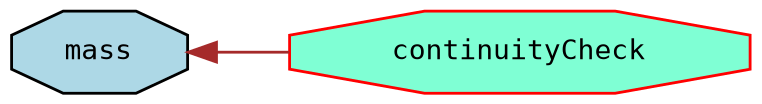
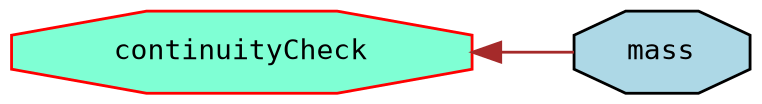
edge "continuityCheck" -> "mass": reversed
